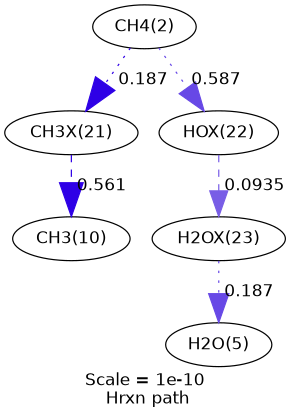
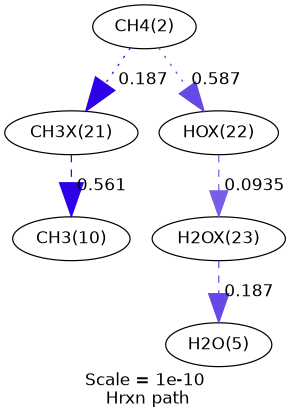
edge "H2OX(23)" -> "H2O(5)": style dotted -> dashed
